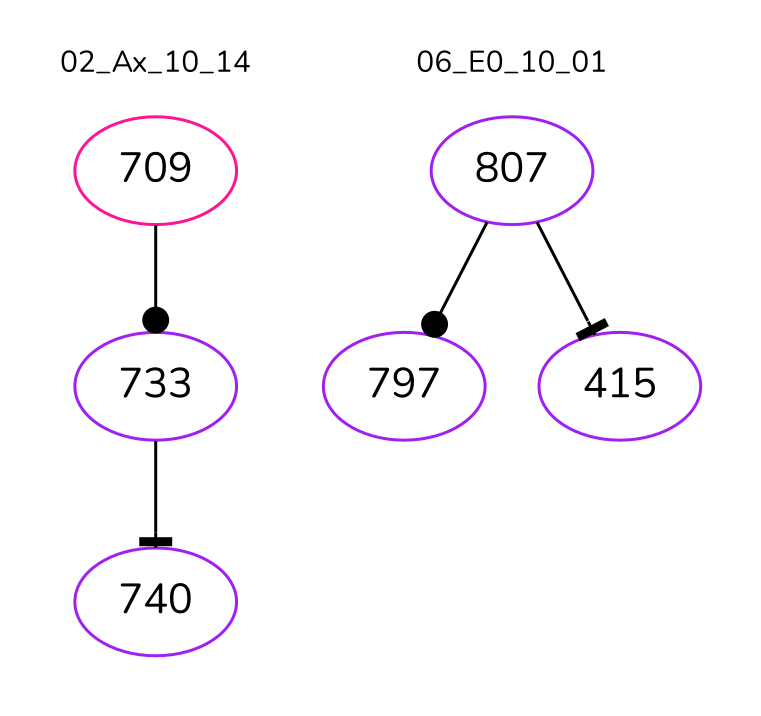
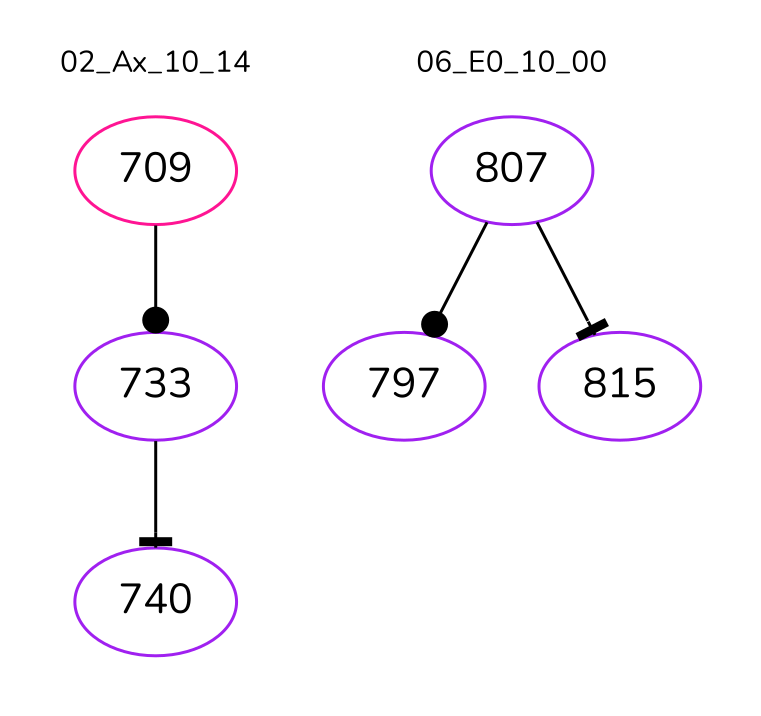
cluster "06_E0_10_01": label "06_E0_10_01" -> "06_E0_10_00"
node "415": label "415" -> "815"
